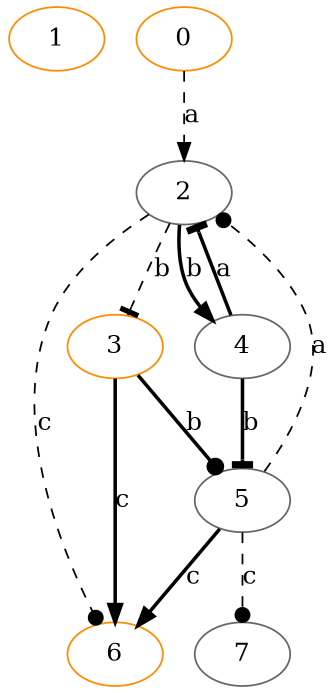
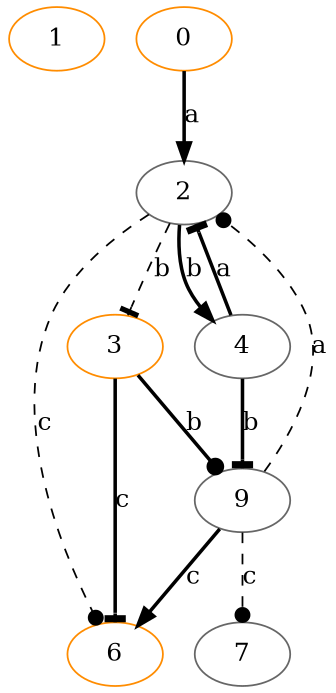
edge "0" -> "2": style dashed -> bold
edge "3" -> "6": arrowhead normal -> tee
node "5": label "5" -> "9"
